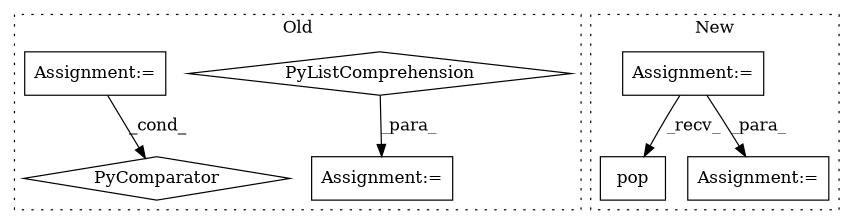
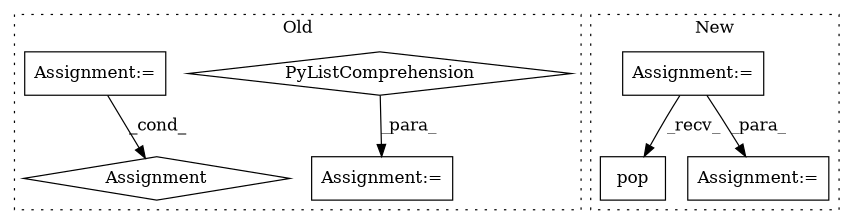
node "PyComparator": label "PyComparator" -> "Assignment"
